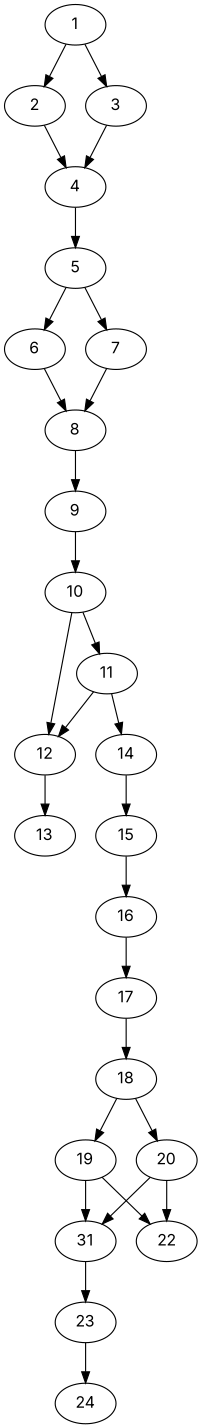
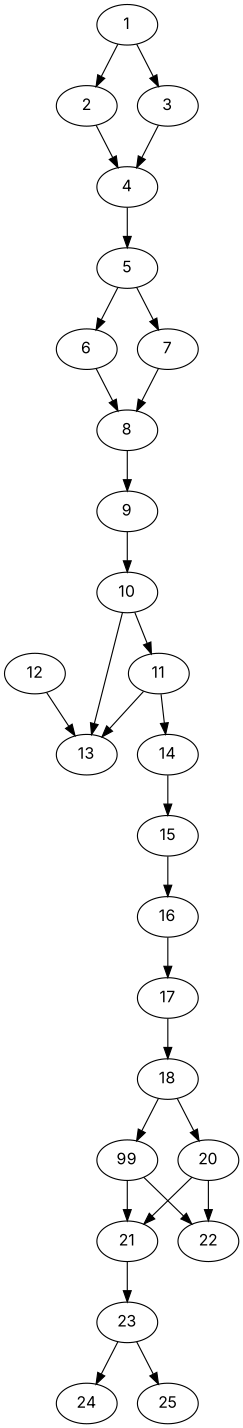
edge "10" -> "12": now "10" -> "13"
edge "11" -> "12": now "11" -> "13"
node "19": label "19" -> "99"
node "31": label "31" -> "21"
node "25": added
